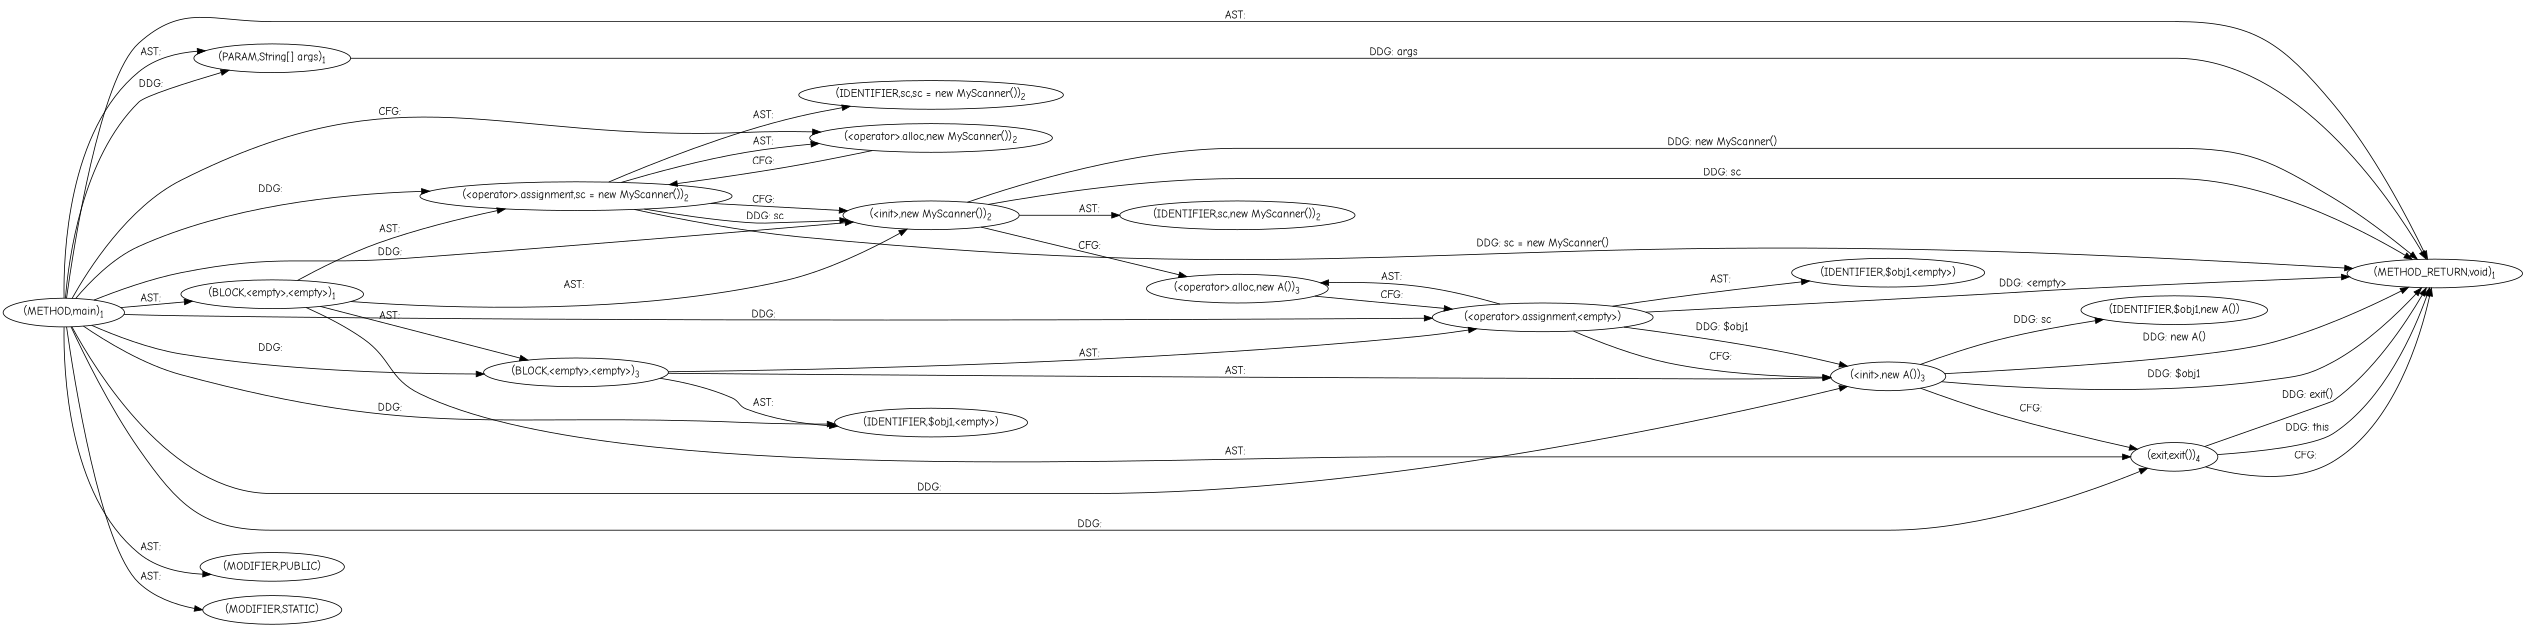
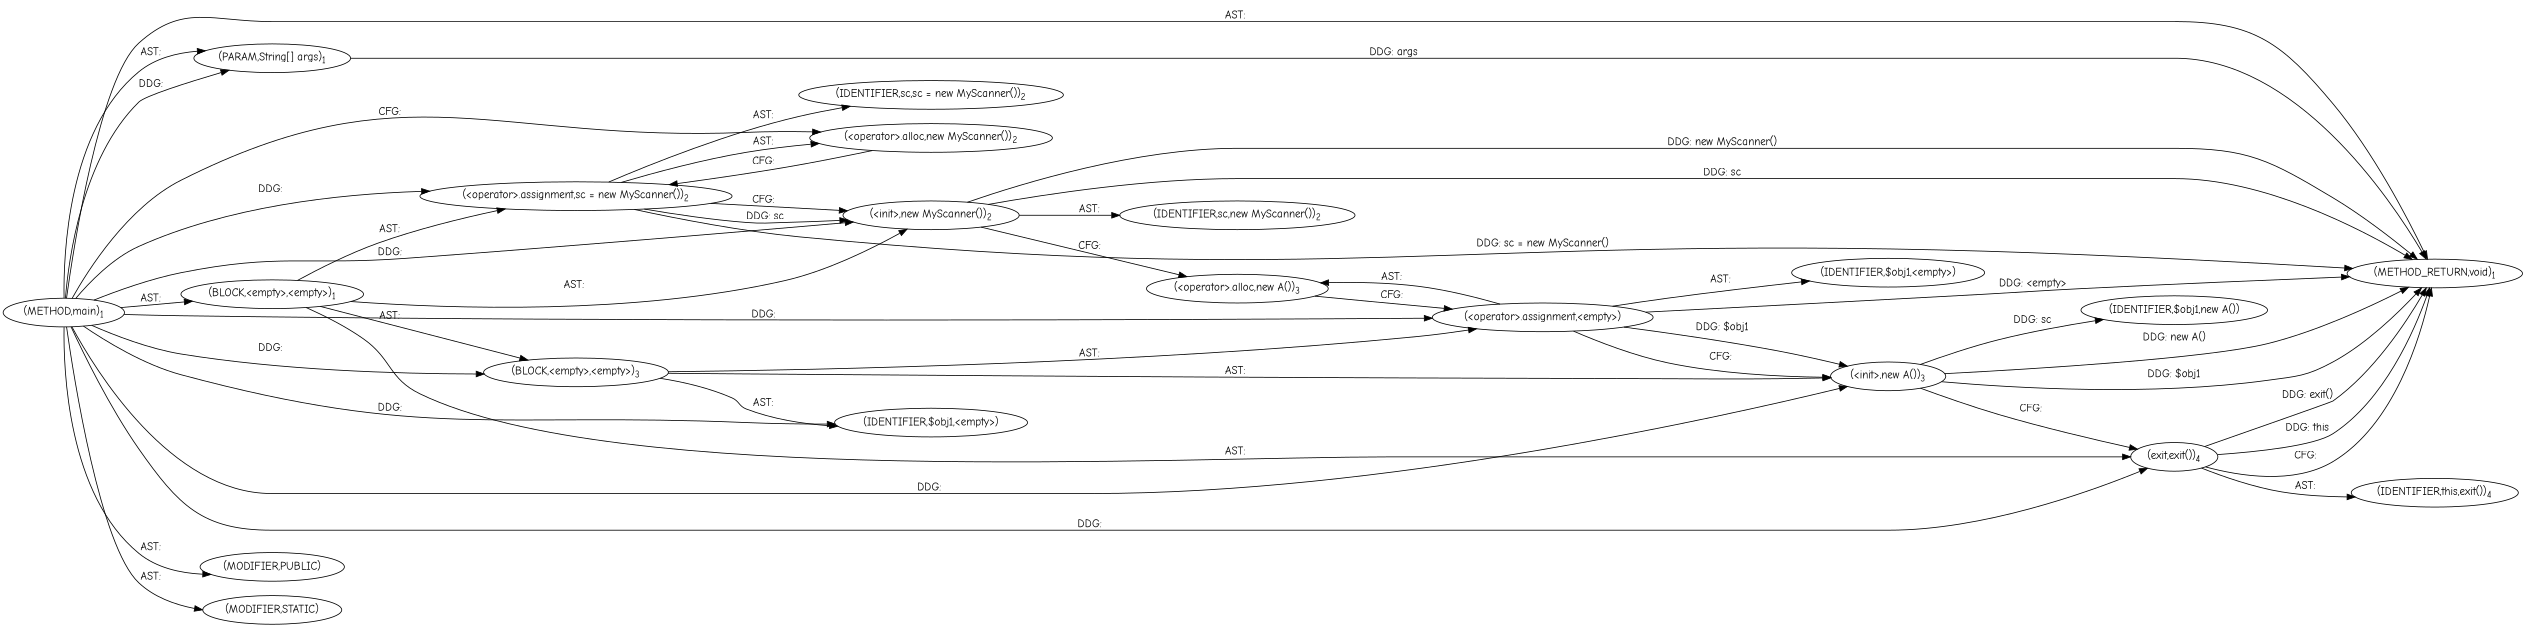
node "(IDENTIFIER,this,exit())": added
